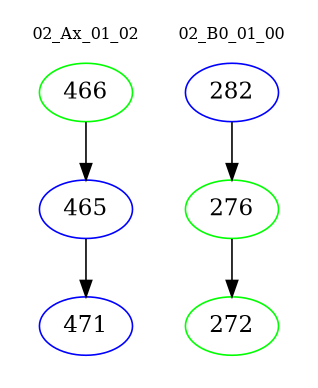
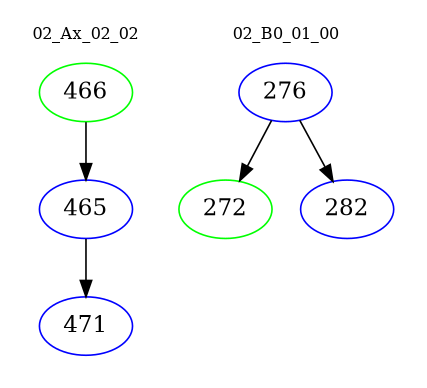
cluster "02_Ax_01_02": label "02_Ax_01_02" -> "02_Ax_02_02"
edge "282" -> "276": reversed
node "276": color green -> blue
